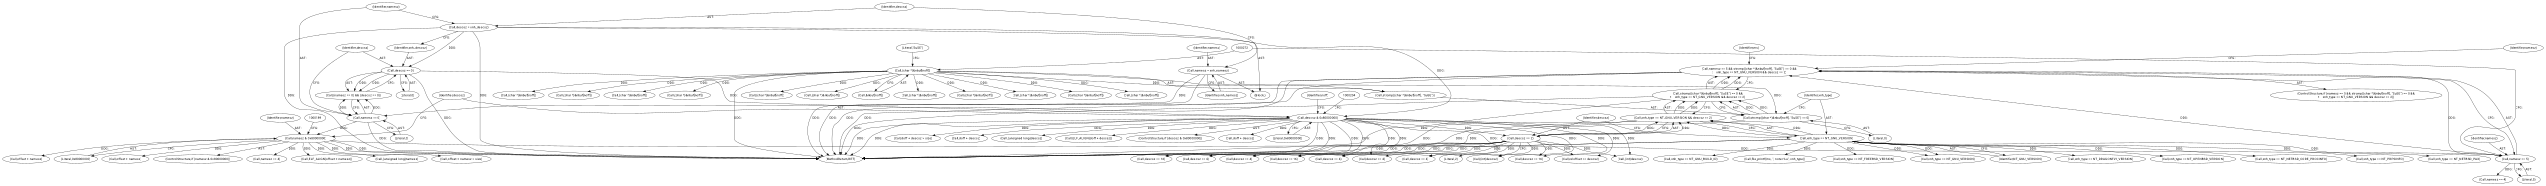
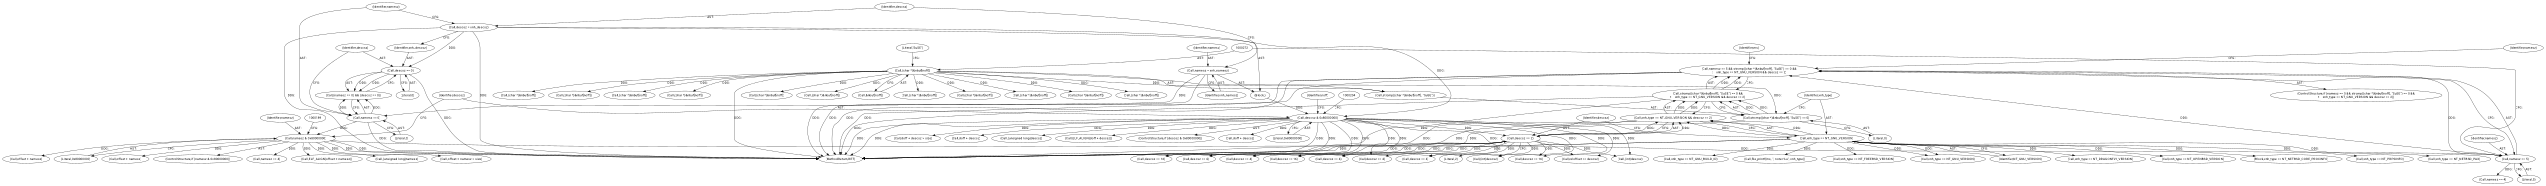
edge "(Call,descsz == 0)" -> "(Call,descsz & 0x80000000)": now "(Block,)" -> "(Call,descsz & 0x80000000)"
edge "(Call,descsz == 2)" -> "(MethodReturn,RET)": reversed
node "(Call,xnh_type == NT_NETBSD_CORE_PROCINFO)": label "(Call,xnh_type == NT_NETBSD_CORE_PROCINFO)" -> "(Block,xnh_type == NT_NETBSD_CORE_PROCINFO)"
